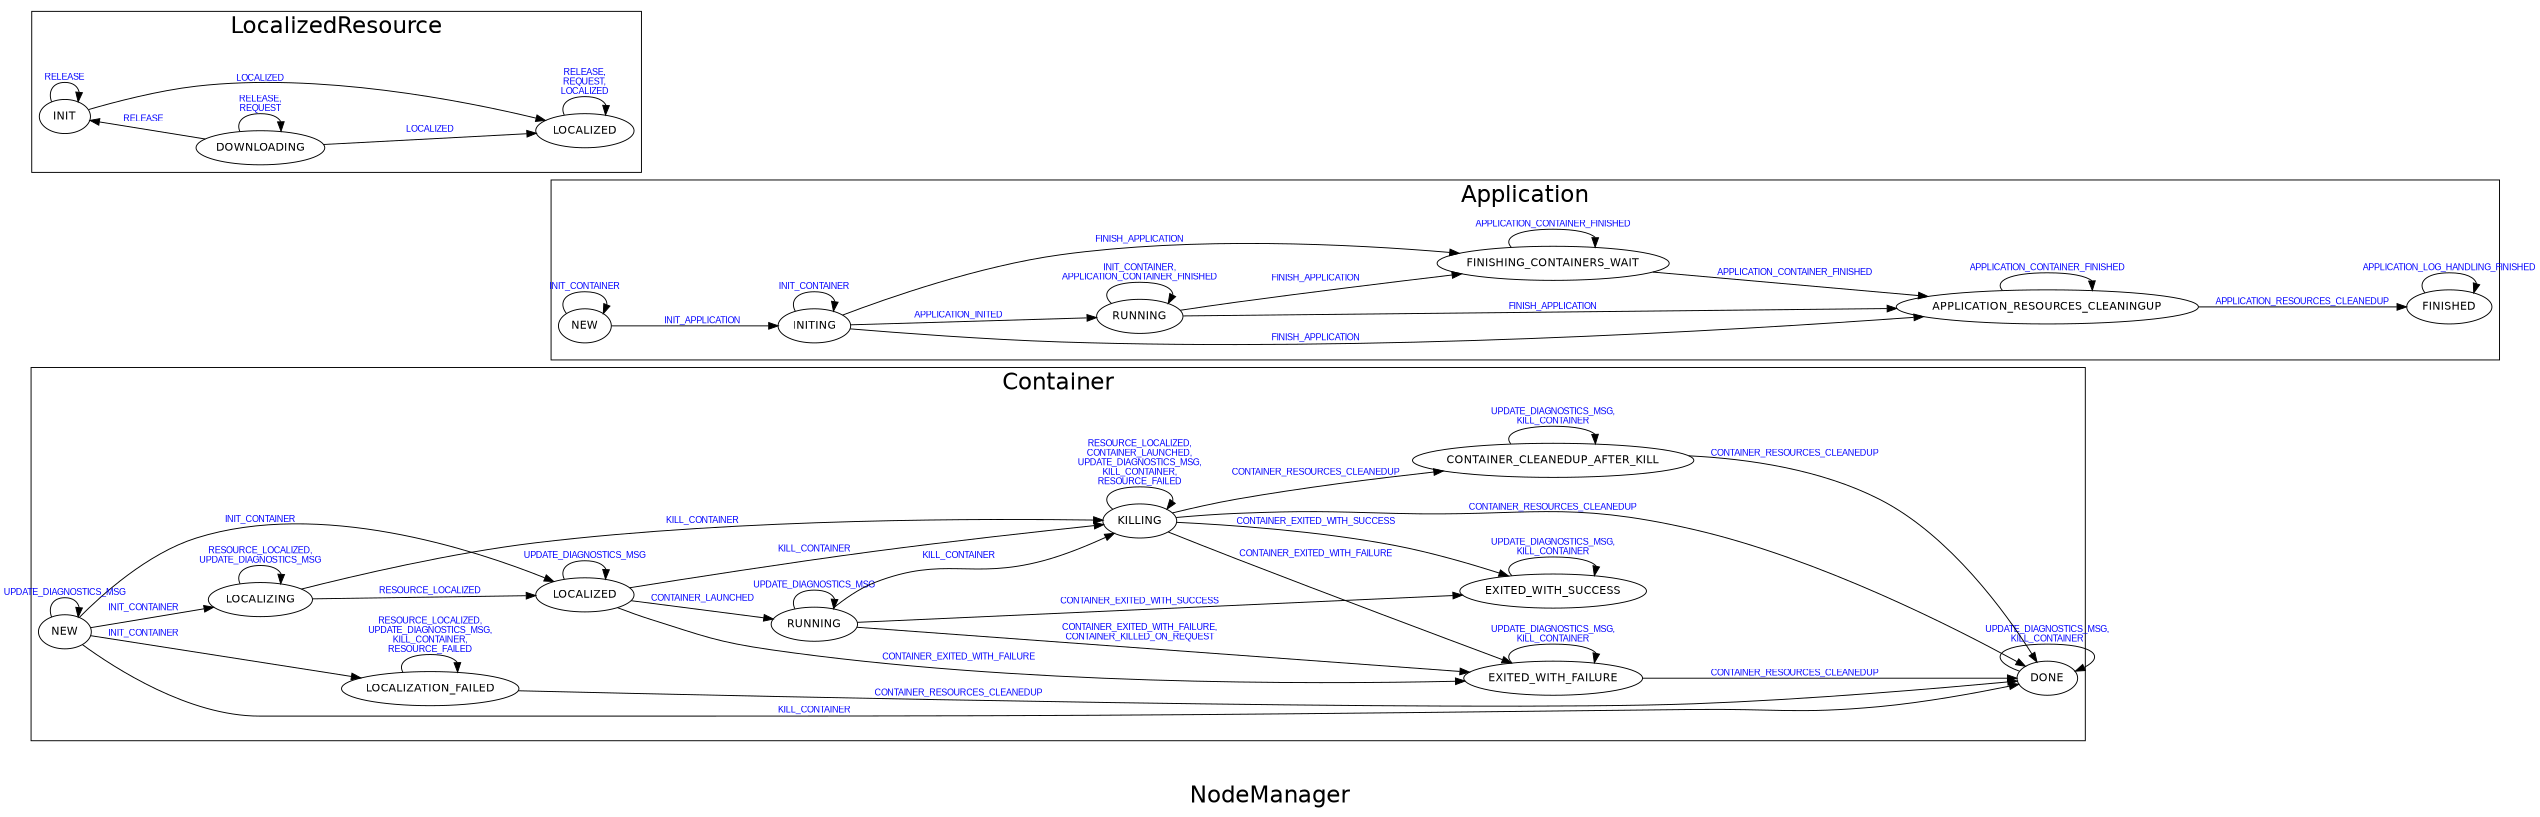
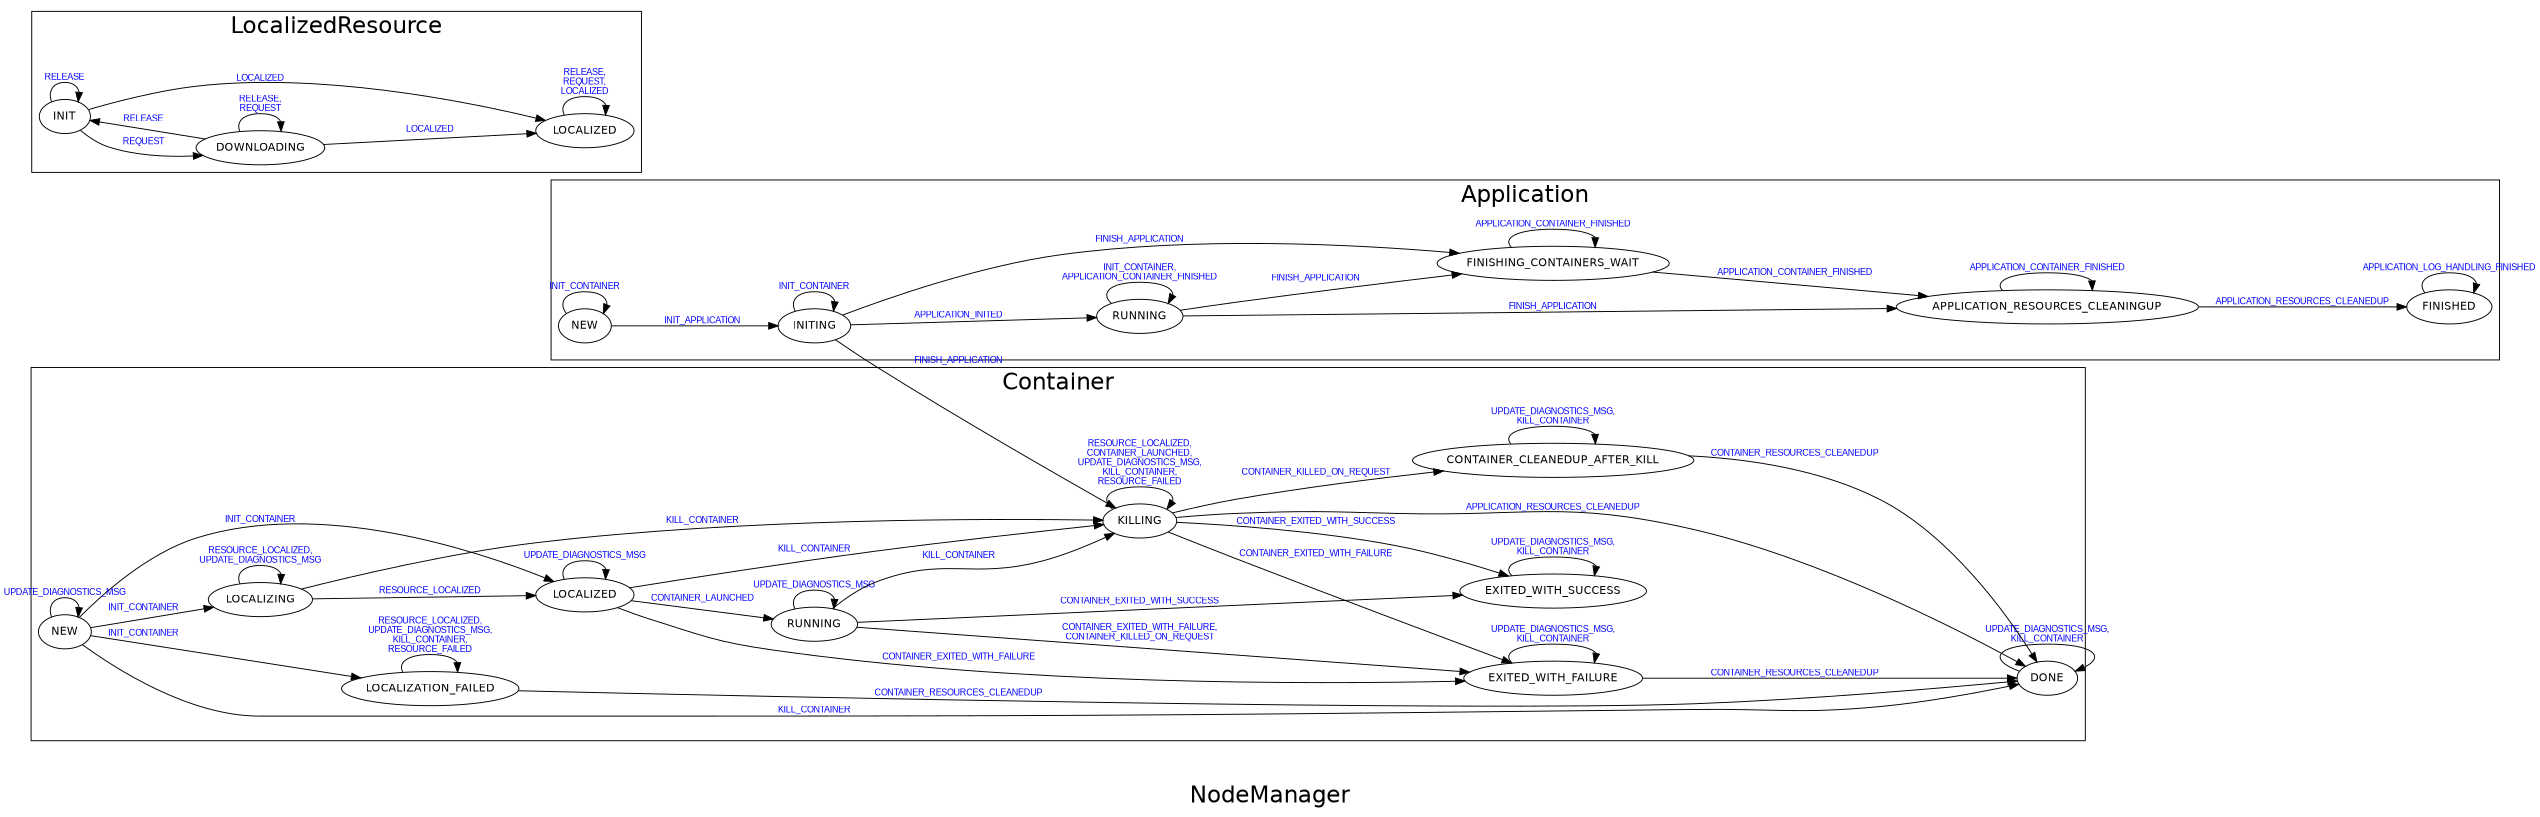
edge "INIT" -> "DOWNLOADING": added, label "REQUEST"
edge "INITING" -> "APPLICATION_RESOURCES_CLEANINGUP": now "INITING" -> "KILLING"
edge "KILLING" -> "CONTAINER_CLEANEDUP_AFTER_KILL": label "CONTAINER_RESOURCES_CLEANEDUP" -> "CONTAINER_KILLED_ON_REQUEST"
edge "KILLING" -> "DONE": label "CONTAINER_RESOURCES_CLEANEDUP" -> "APPLICATION_RESOURCES_CLEANEDUP"
